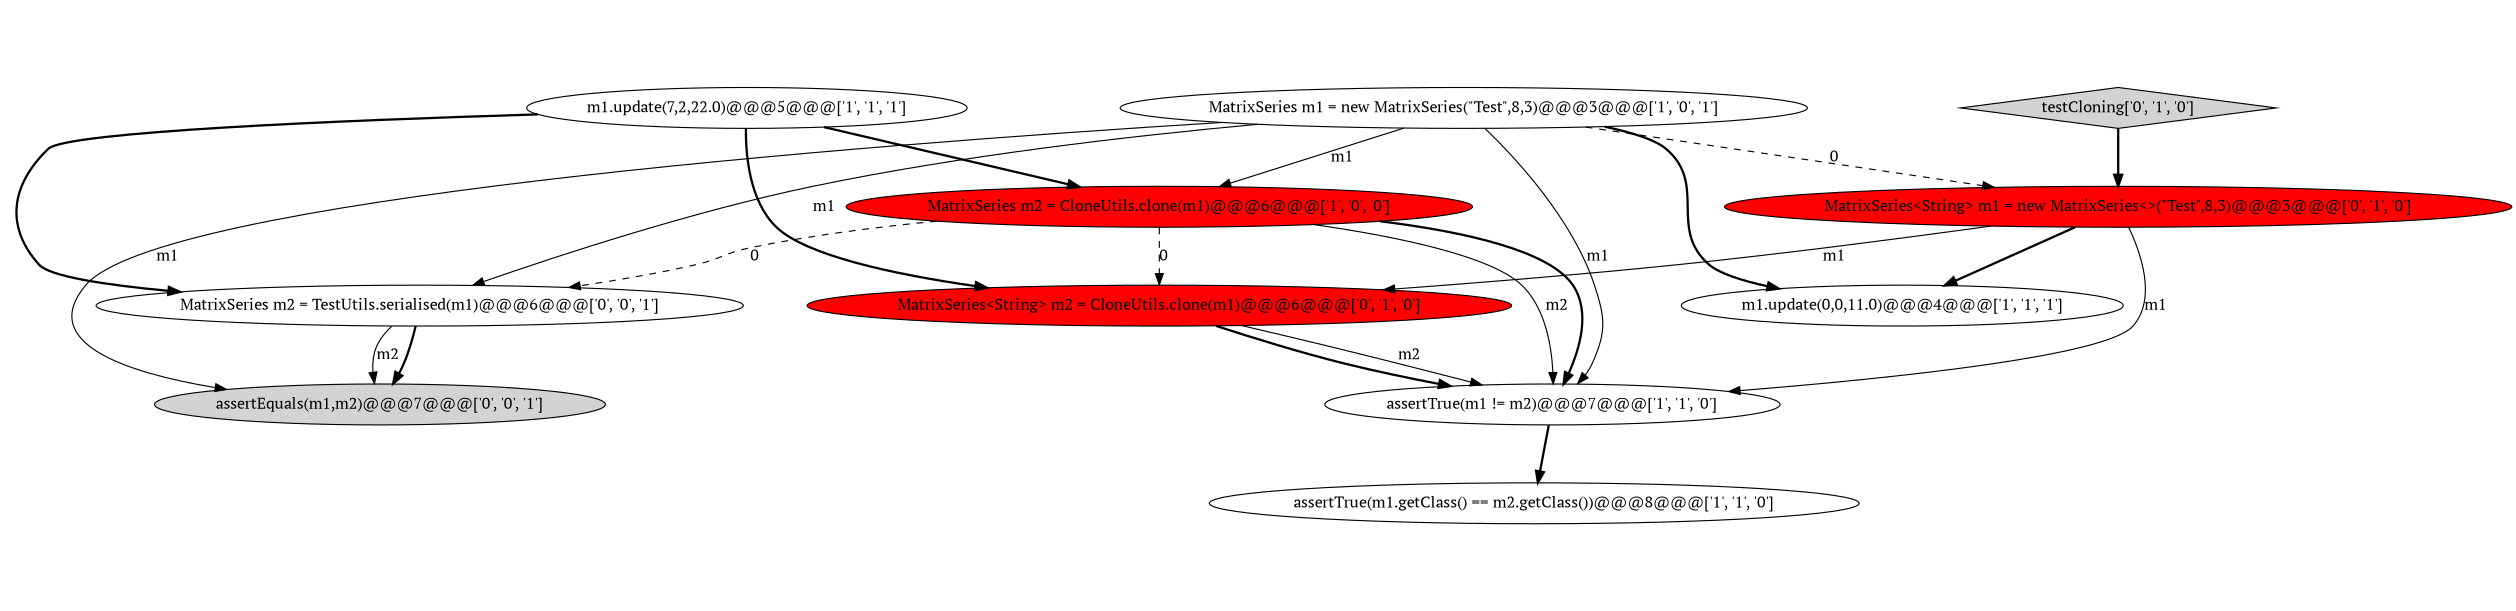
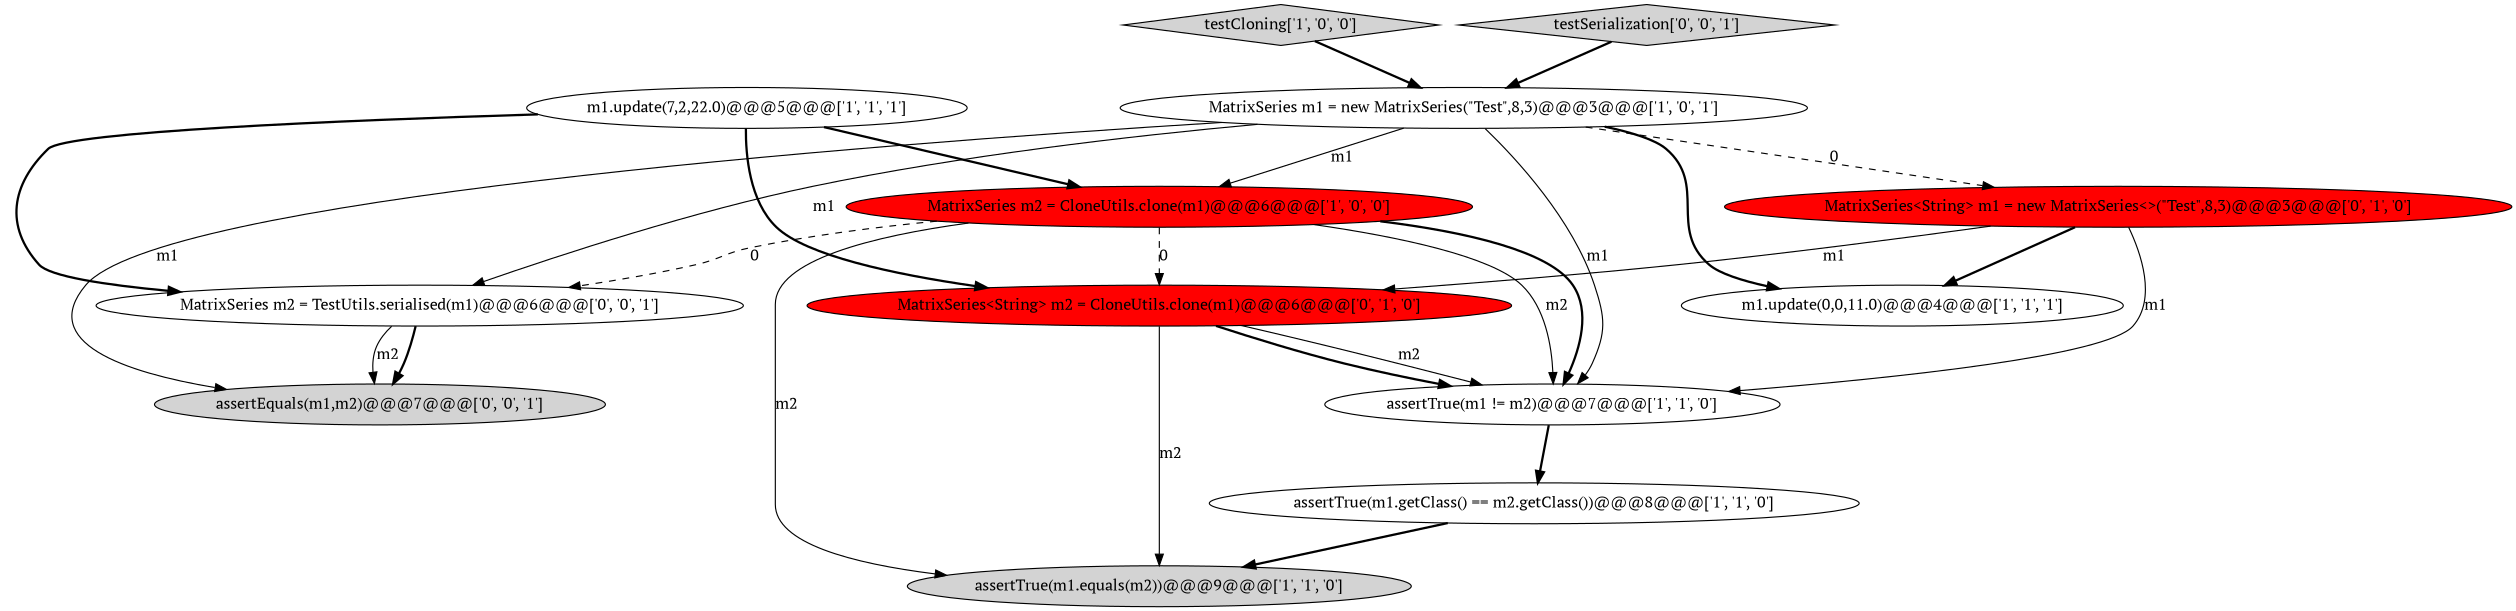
node "testCloning['1', '0', '0']": added
node "testSerialization['0', '0', '1']": added
node "testCloning['0', '1', '0']": removed
node "assertTrue(m1.equals(m2))@@@9@@@['1', '1', '0']": added
